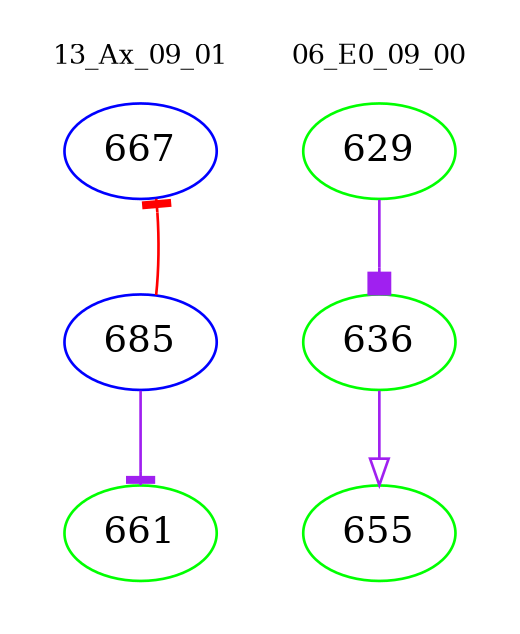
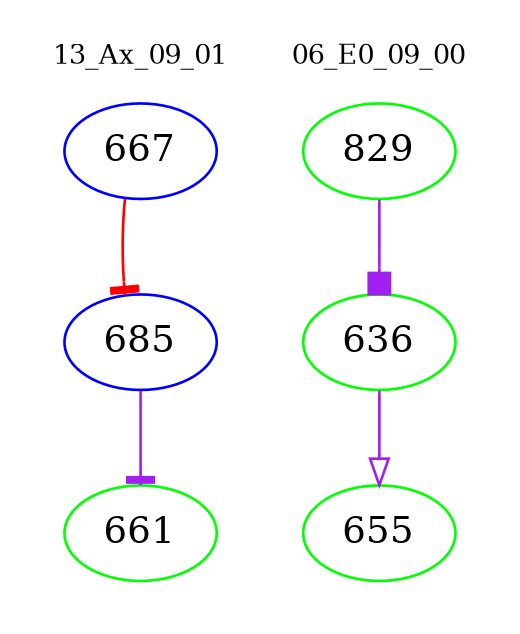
node "629": label "629" -> "829"
edge "685" -> "667": reversed
